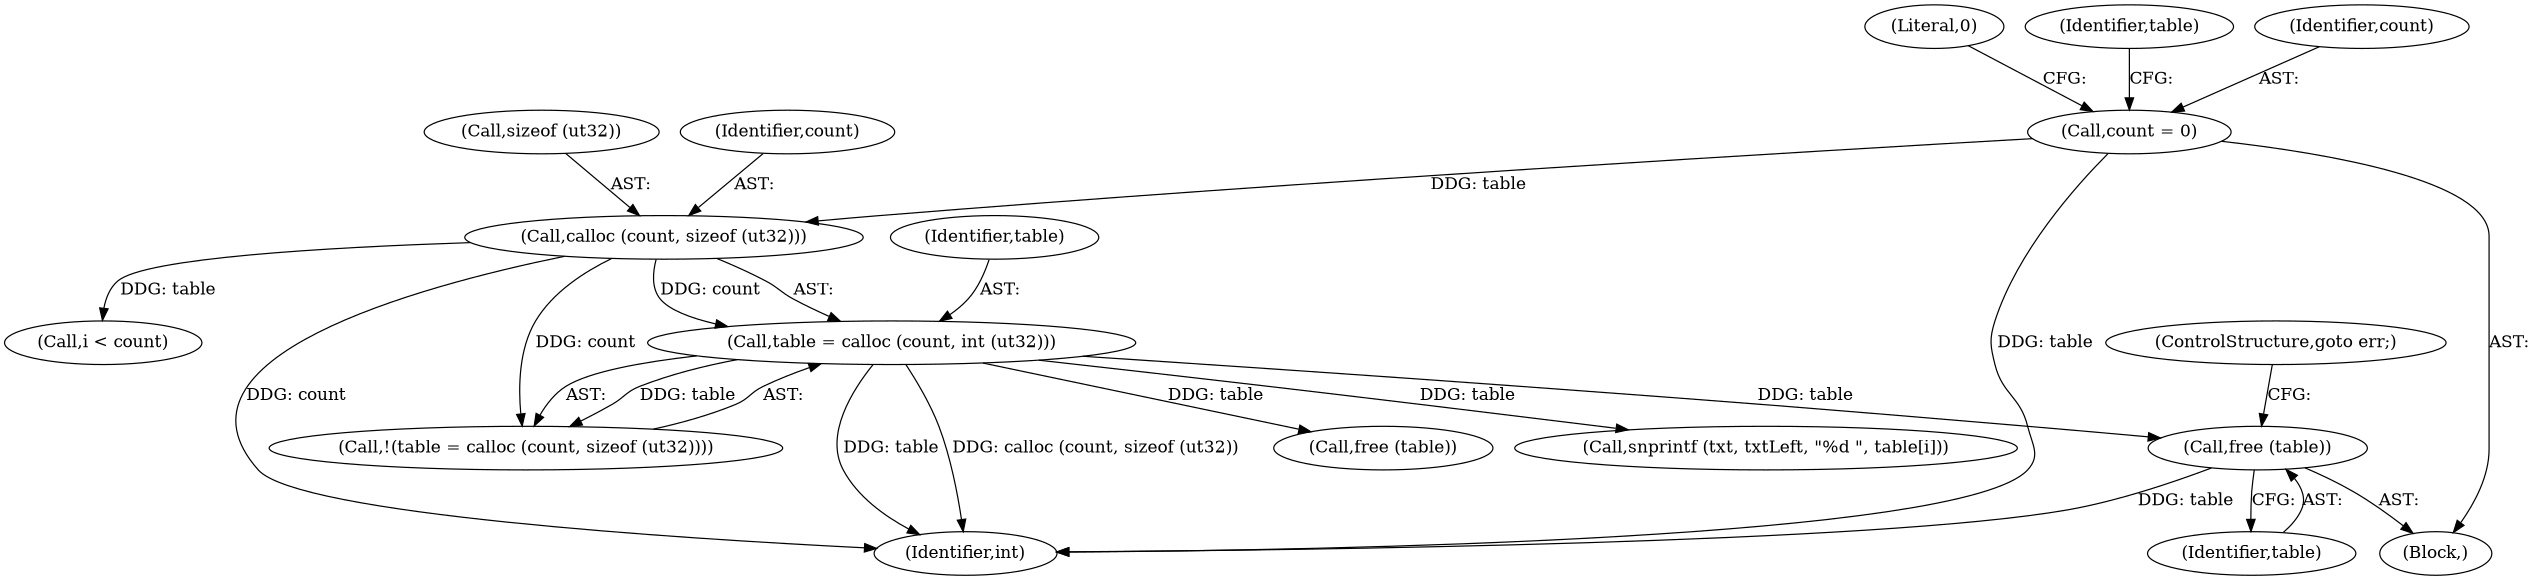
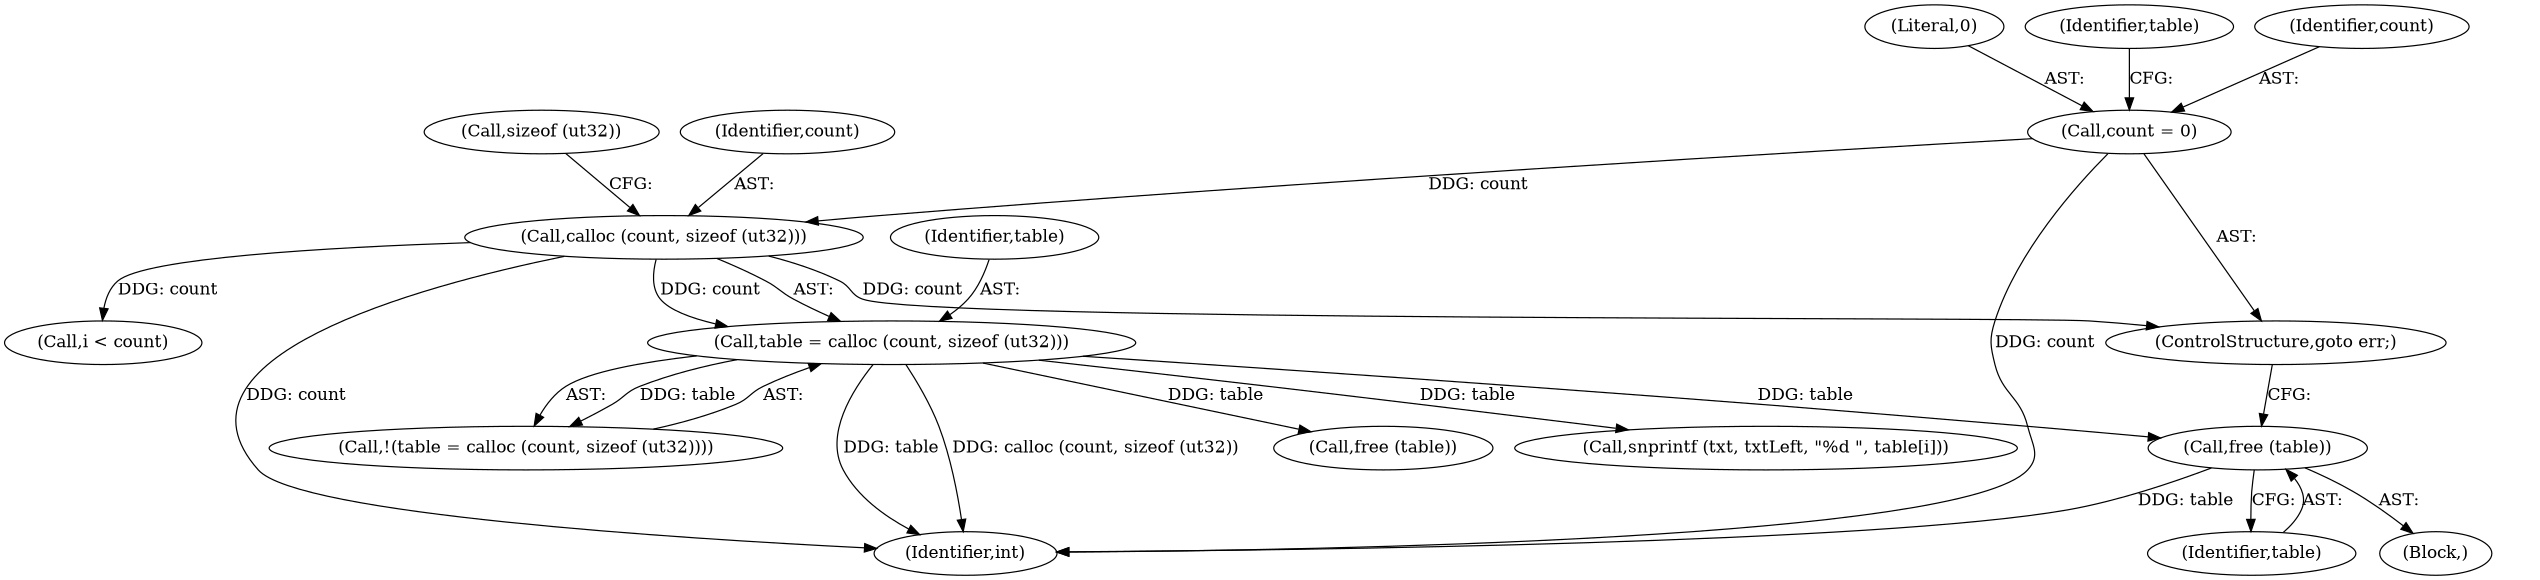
edge "(Literal,0)" -> "(Call,count = 0)": label "CFG: " -> "AST: "
edge "(Call,sizeof (ut32))" -> "(Call,calloc (count, sizeof (ut32)))": label "AST: " -> "CFG: "
edge "(Call,count = 0)" -> "(Call,calloc (count, sizeof (ut32)))": label "DDG: table" -> "DDG: count"
edge "(Call,count = 0)" -> "(Block,)": now "(Call,count = 0)" -> "(ControlStructure,goto err;)"
edge "(Call,calloc (count, sizeof (ut32)))" -> "(Call,i < count)": label "DDG: table" -> "DDG: count"
edge "(Call,calloc (count, sizeof (ut32)))" -> "(Call,!(table = calloc (count, sizeof (ut32))))": now "(Call,calloc (count, sizeof (ut32)))" -> "(ControlStructure,goto err;)"
node "(Call,table = calloc (count, int (ut32)))": label "(Call,table = calloc (count, int (ut32)))" -> "(Call,table = calloc (count, sizeof (ut32)))"
edge "(Call,count = 0)" -> "(Identifier,int)": label "DDG: table" -> "DDG: count"
